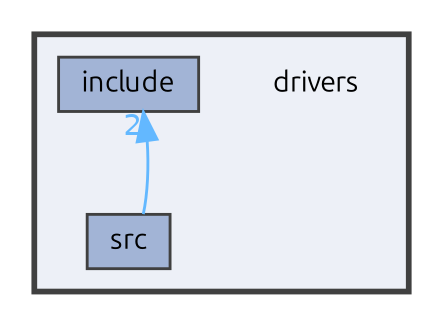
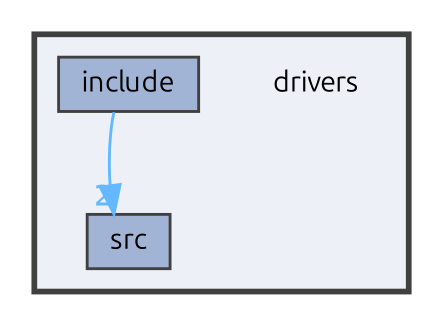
edge "src" -> "include": reversed
